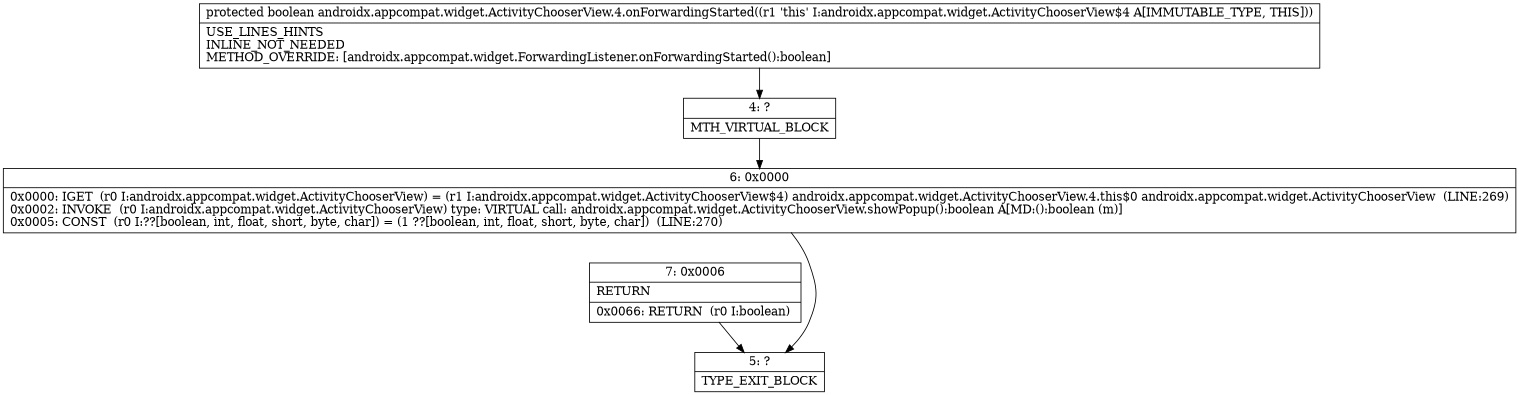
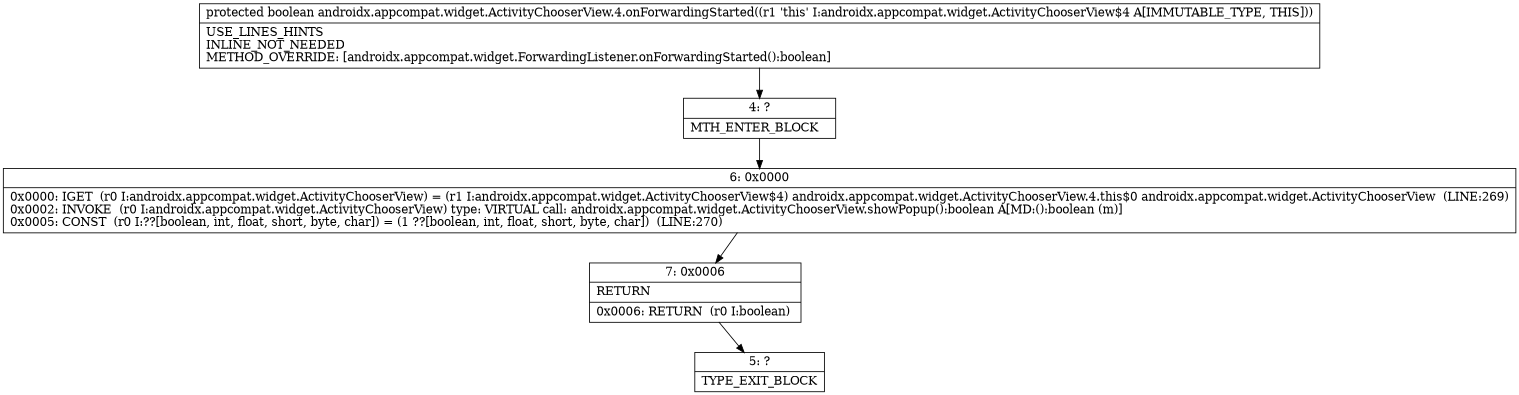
node "4: ?": text "MTH_VIRTUAL_BLOCK" -> "MTH_ENTER_BLOCK"
edge "6: 0x0000" -> "5: ?": now "6: 0x0000" -> "7: 0x0006"
node "7: 0x0006": text "0x0066: RETURN  (r0 I:boolean)" -> "0x0006: RETURN  (r0 I:boolean)"
